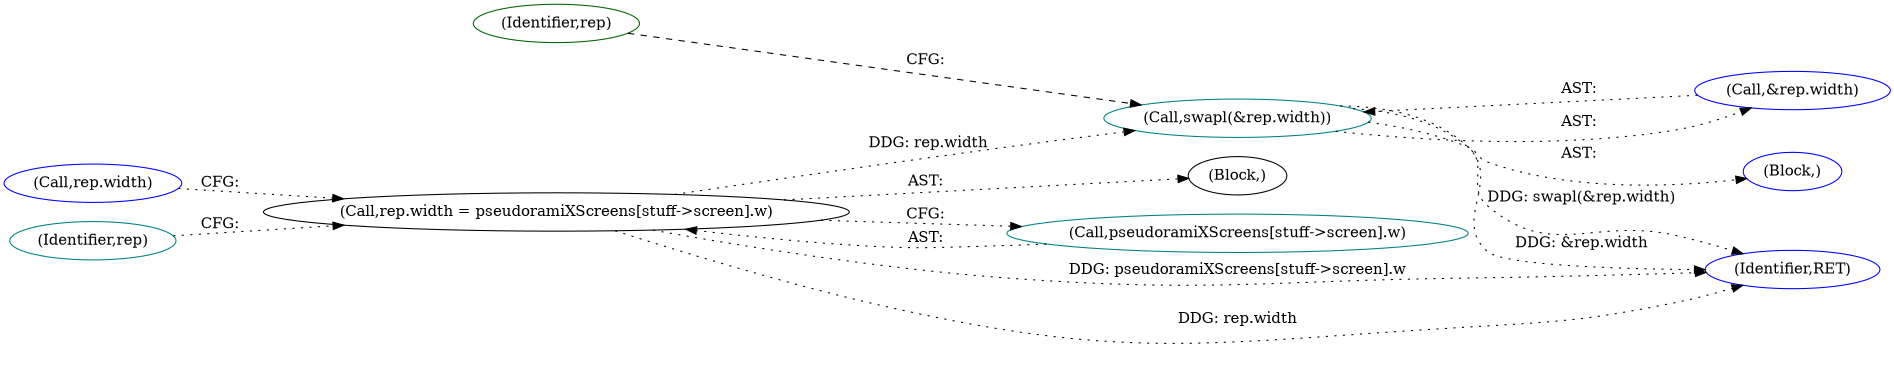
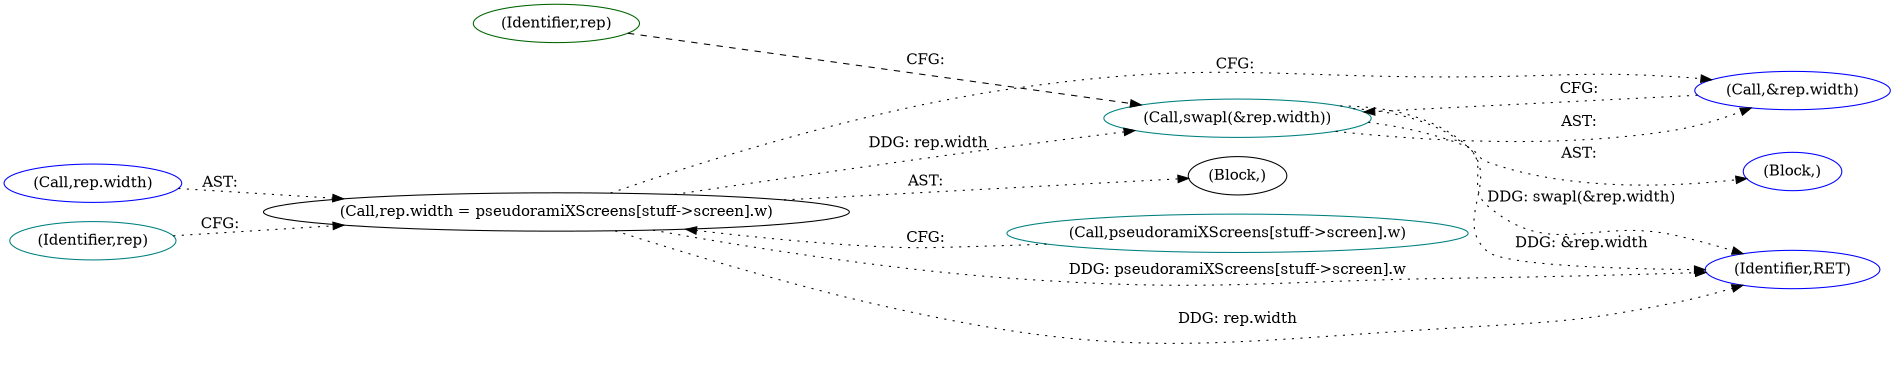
edge "(Call,&rep.width)" -> "(Call,swapl(&rep.width))": label "AST: " -> "CFG: "
edge "(Call,rep.width)" -> "(Call,rep.width = pseudoramiXScreens[stuff->screen].w)": label "CFG: " -> "AST: "
edge "(Call,rep.width = pseudoramiXScreens[stuff->screen].w)" -> "(Call,pseudoramiXScreens[stuff->screen].w)": now "(Call,rep.width = pseudoramiXScreens[stuff->screen].w)" -> "(Call,&rep.width)"
edge "(Call,pseudoramiXScreens[stuff->screen].w)" -> "(Call,rep.width = pseudoramiXScreens[stuff->screen].w)": label "AST: " -> "CFG: "
